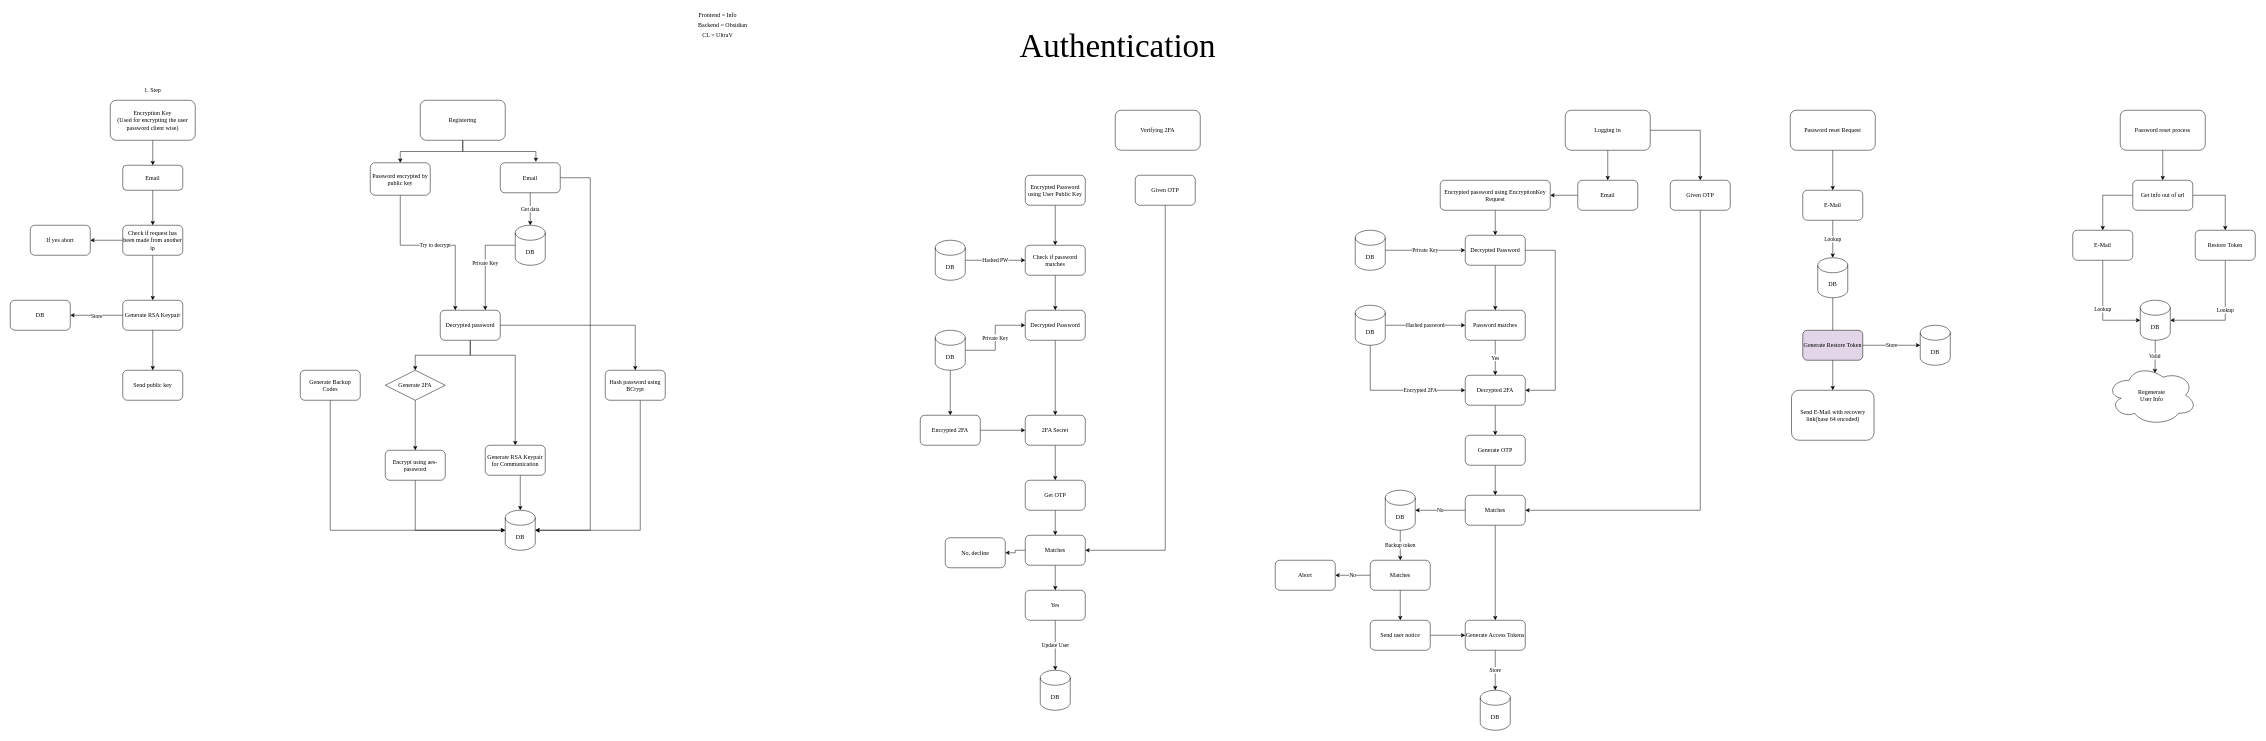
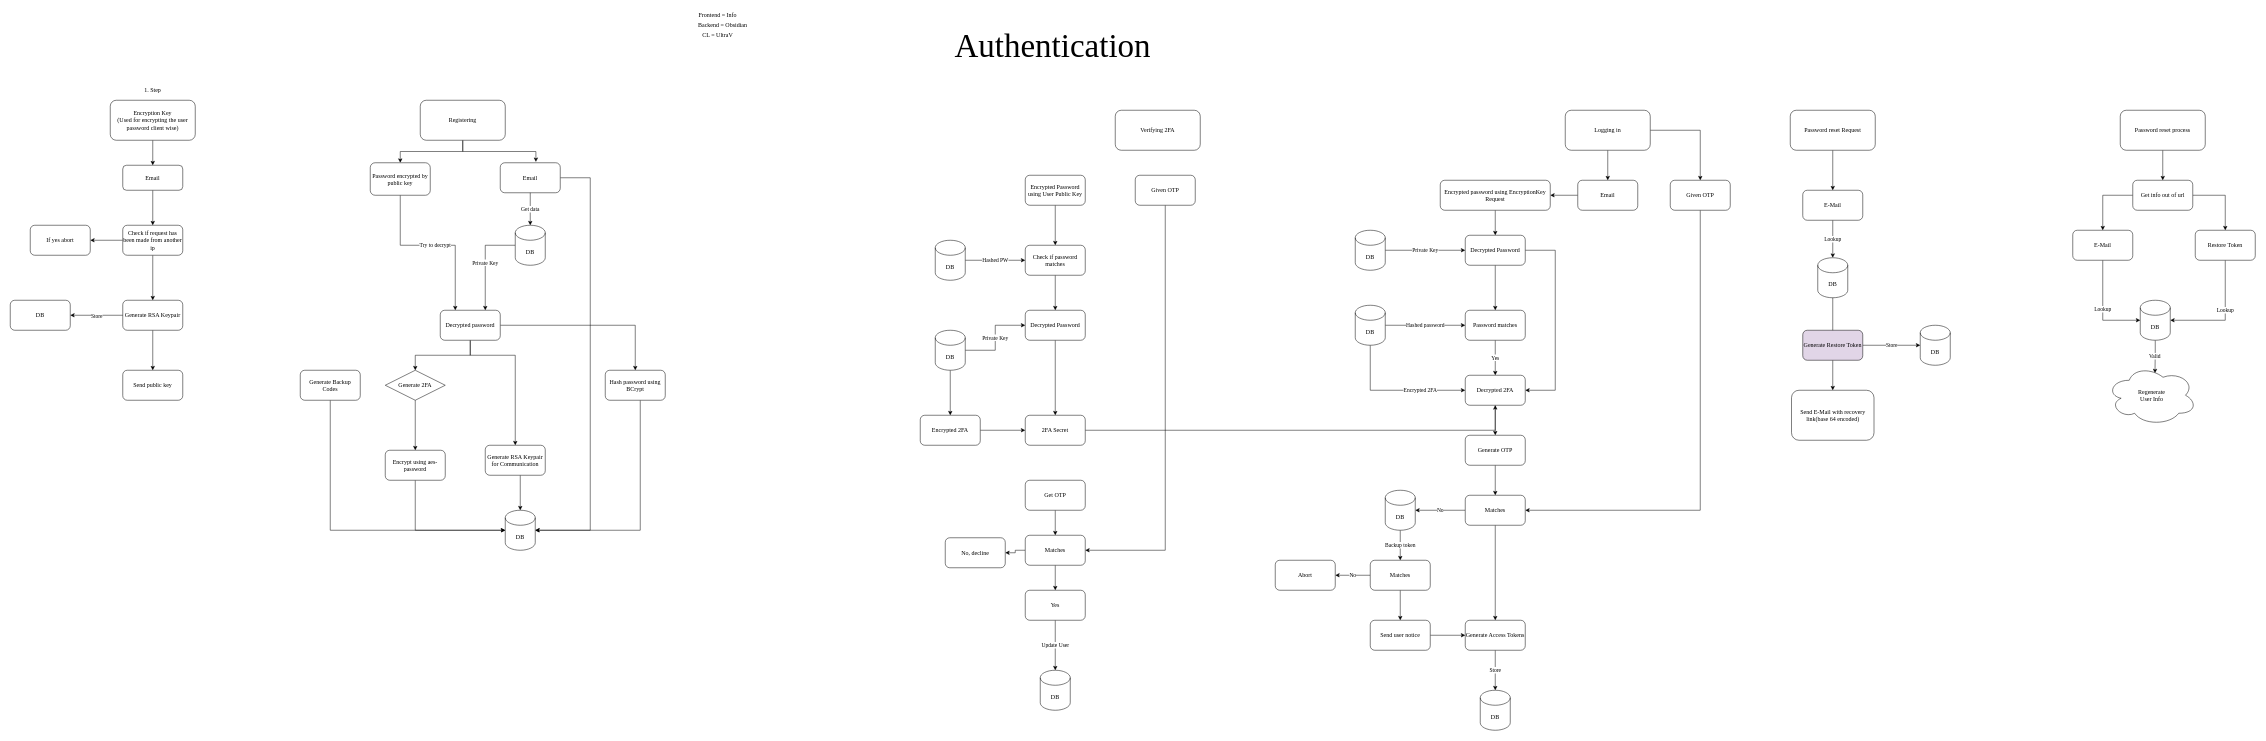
node "Authentication": moved (1118, 45) -> (1053, 45)
edge "2FA Secret" -> "Get OTP": now "2FA Secret" -> "Decrypted 2FA"
